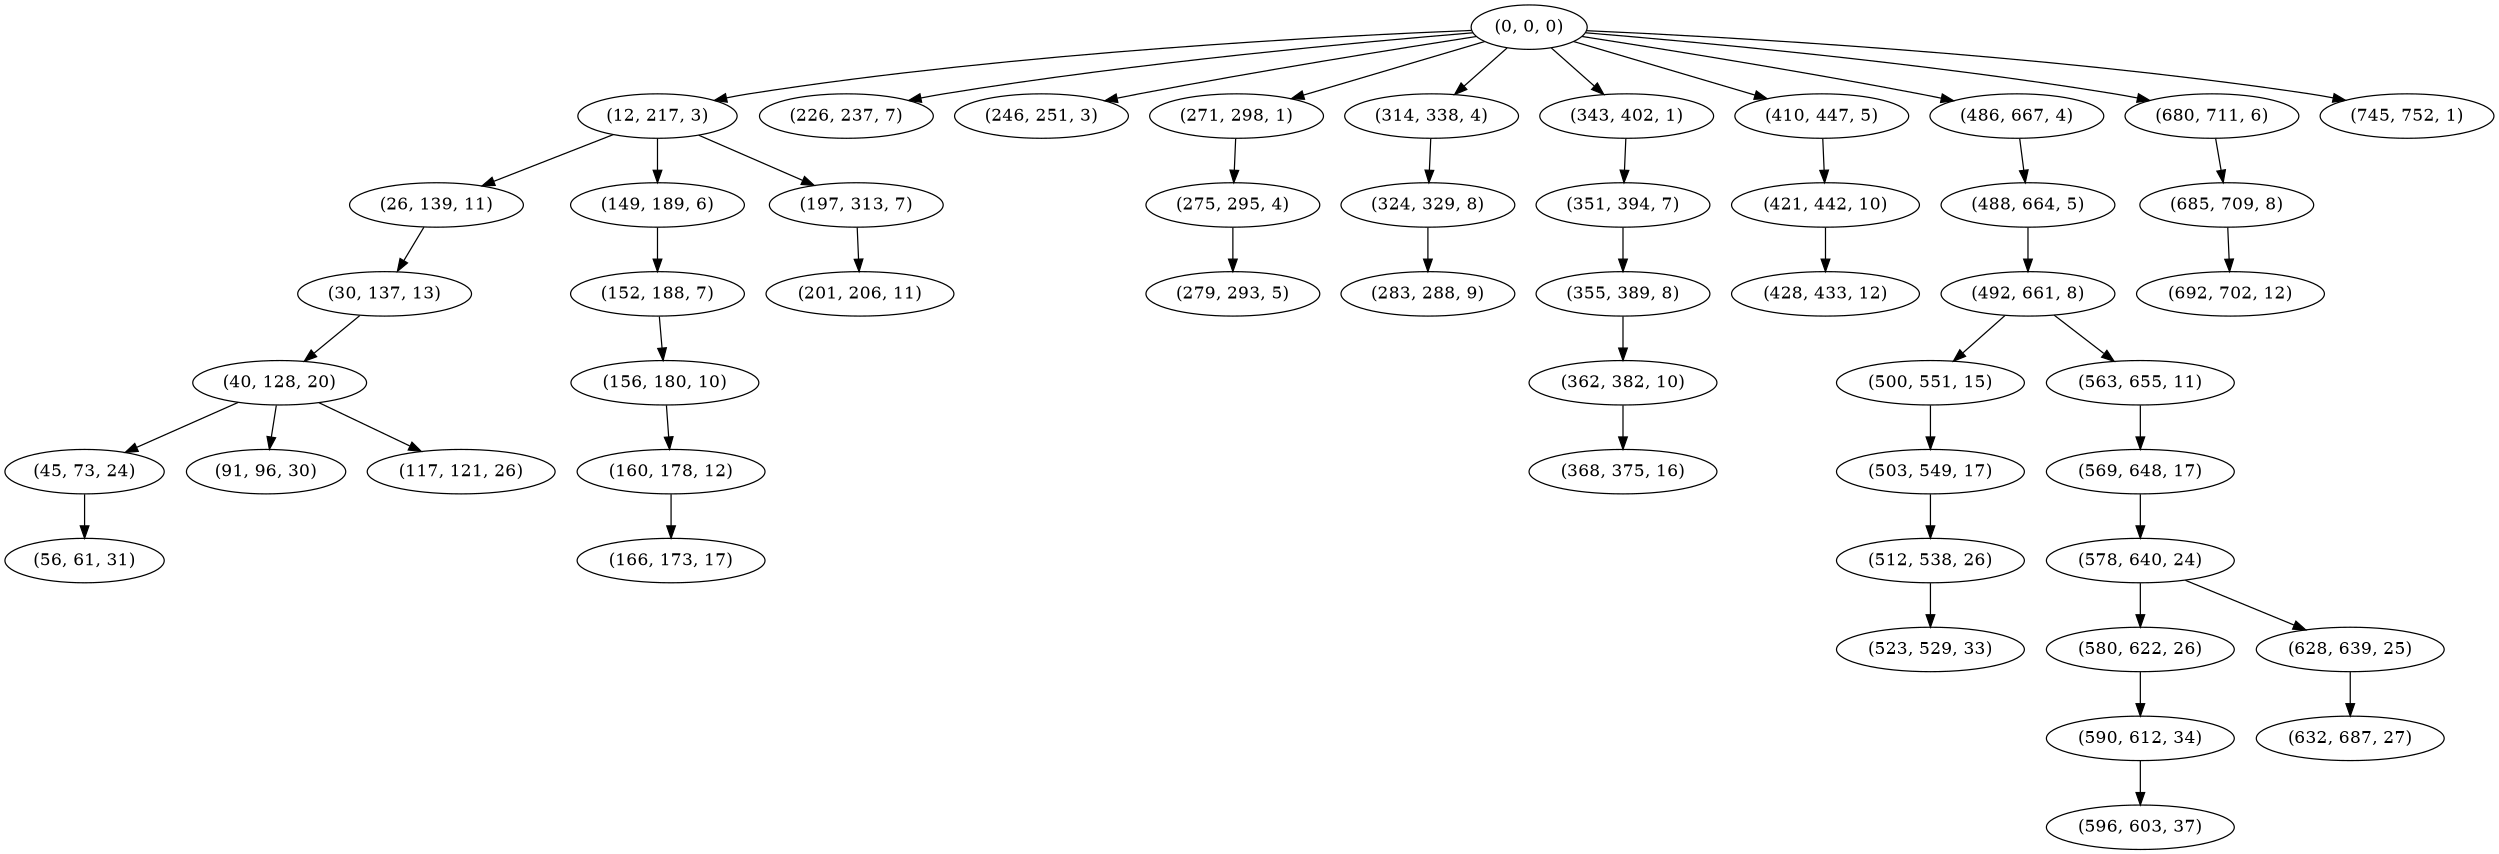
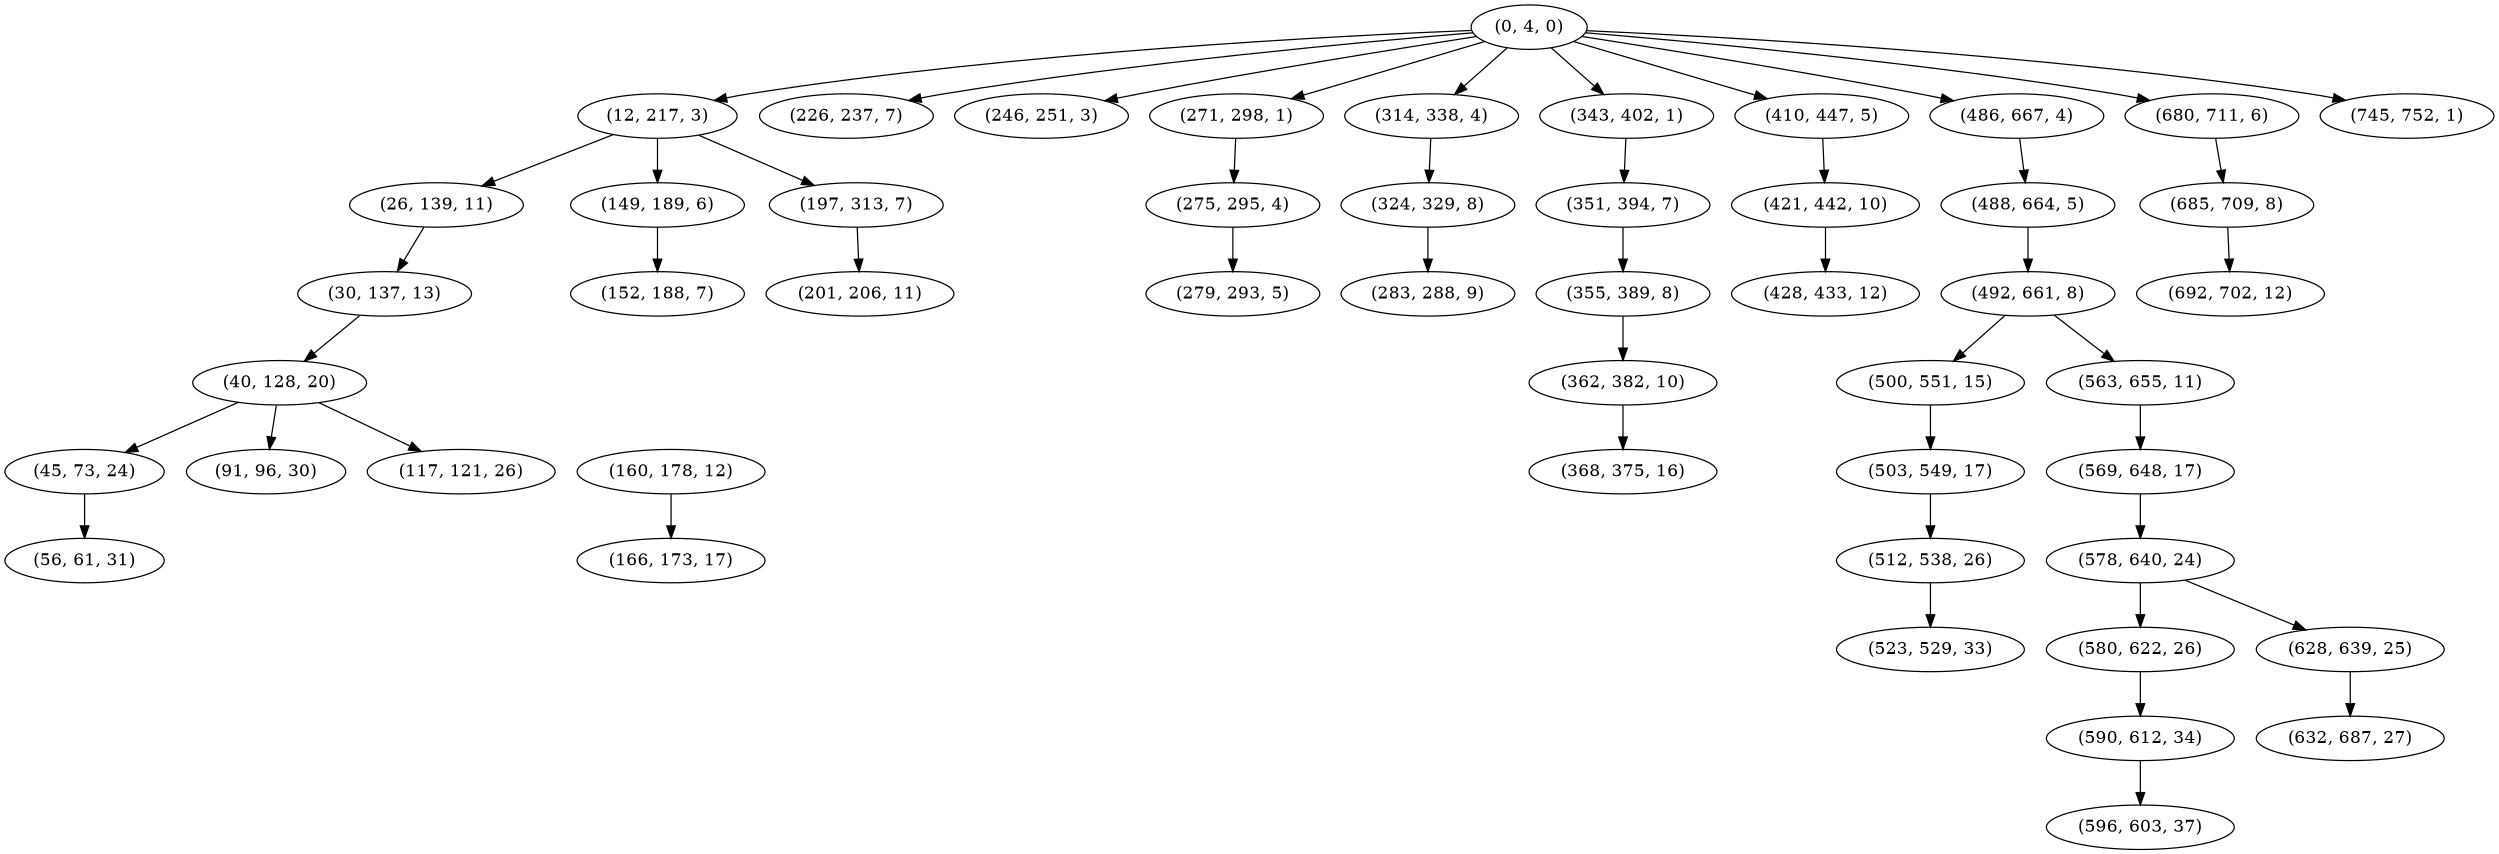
node "(0, 0, 0)": label "(0, 0, 0)" -> "(0, 4, 0)"
node "(156, 180, 10)": removed
